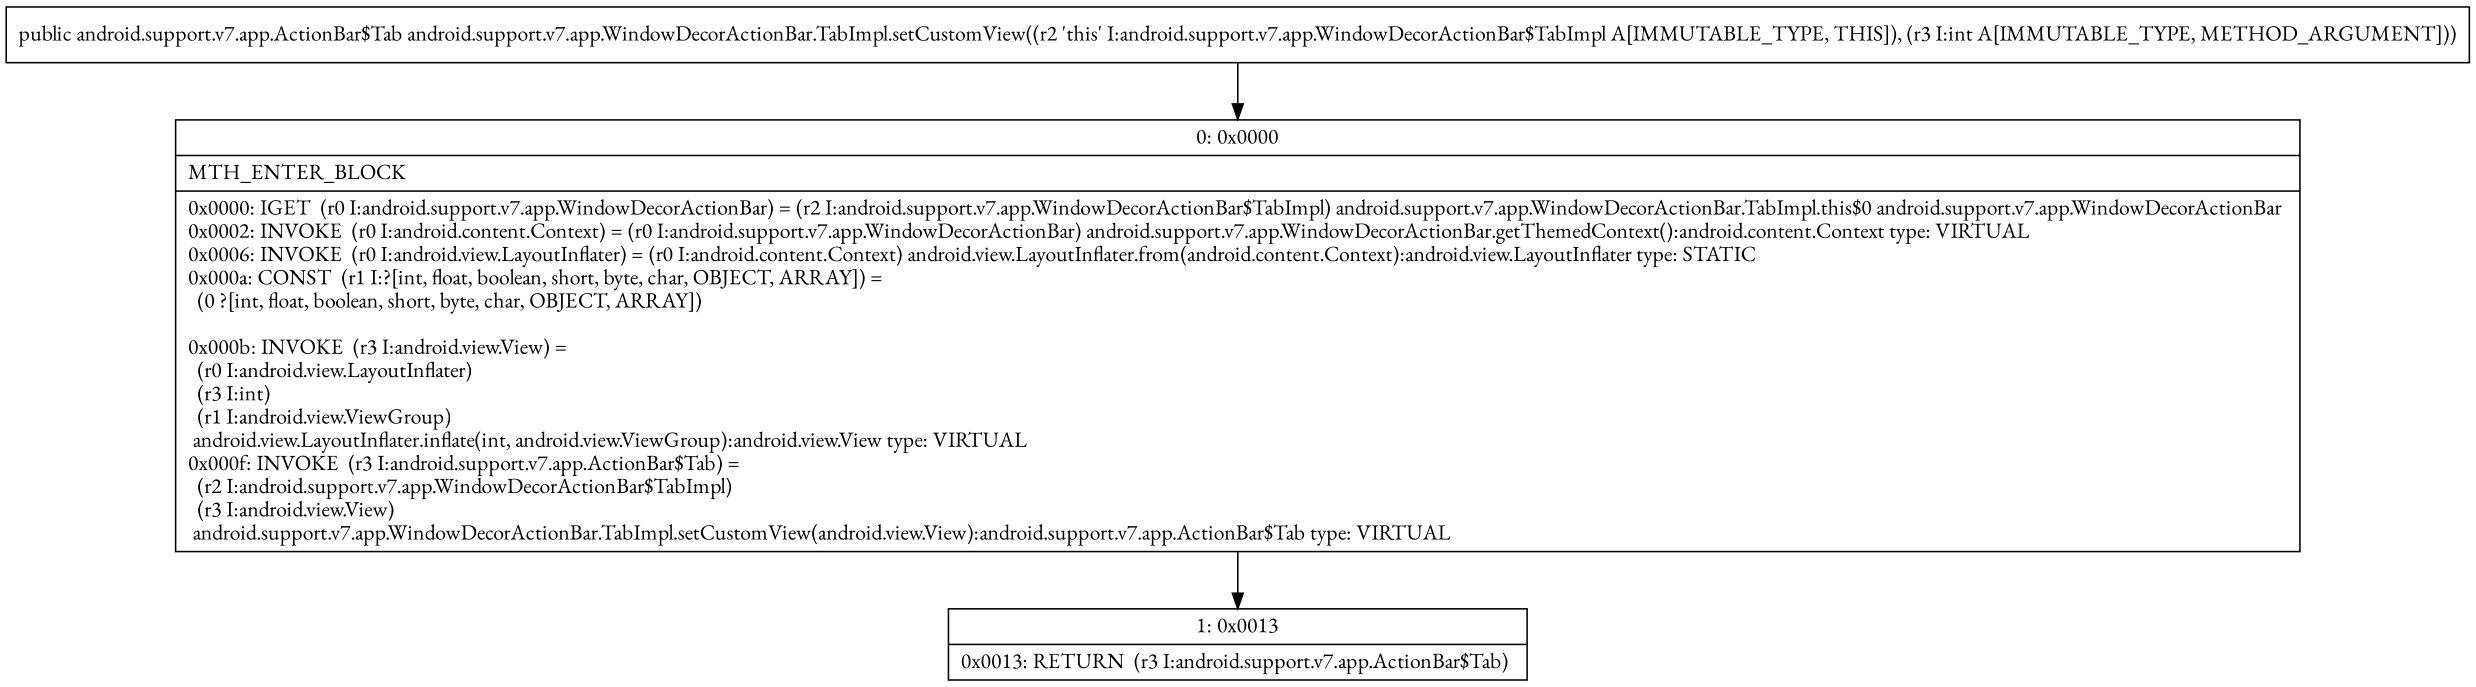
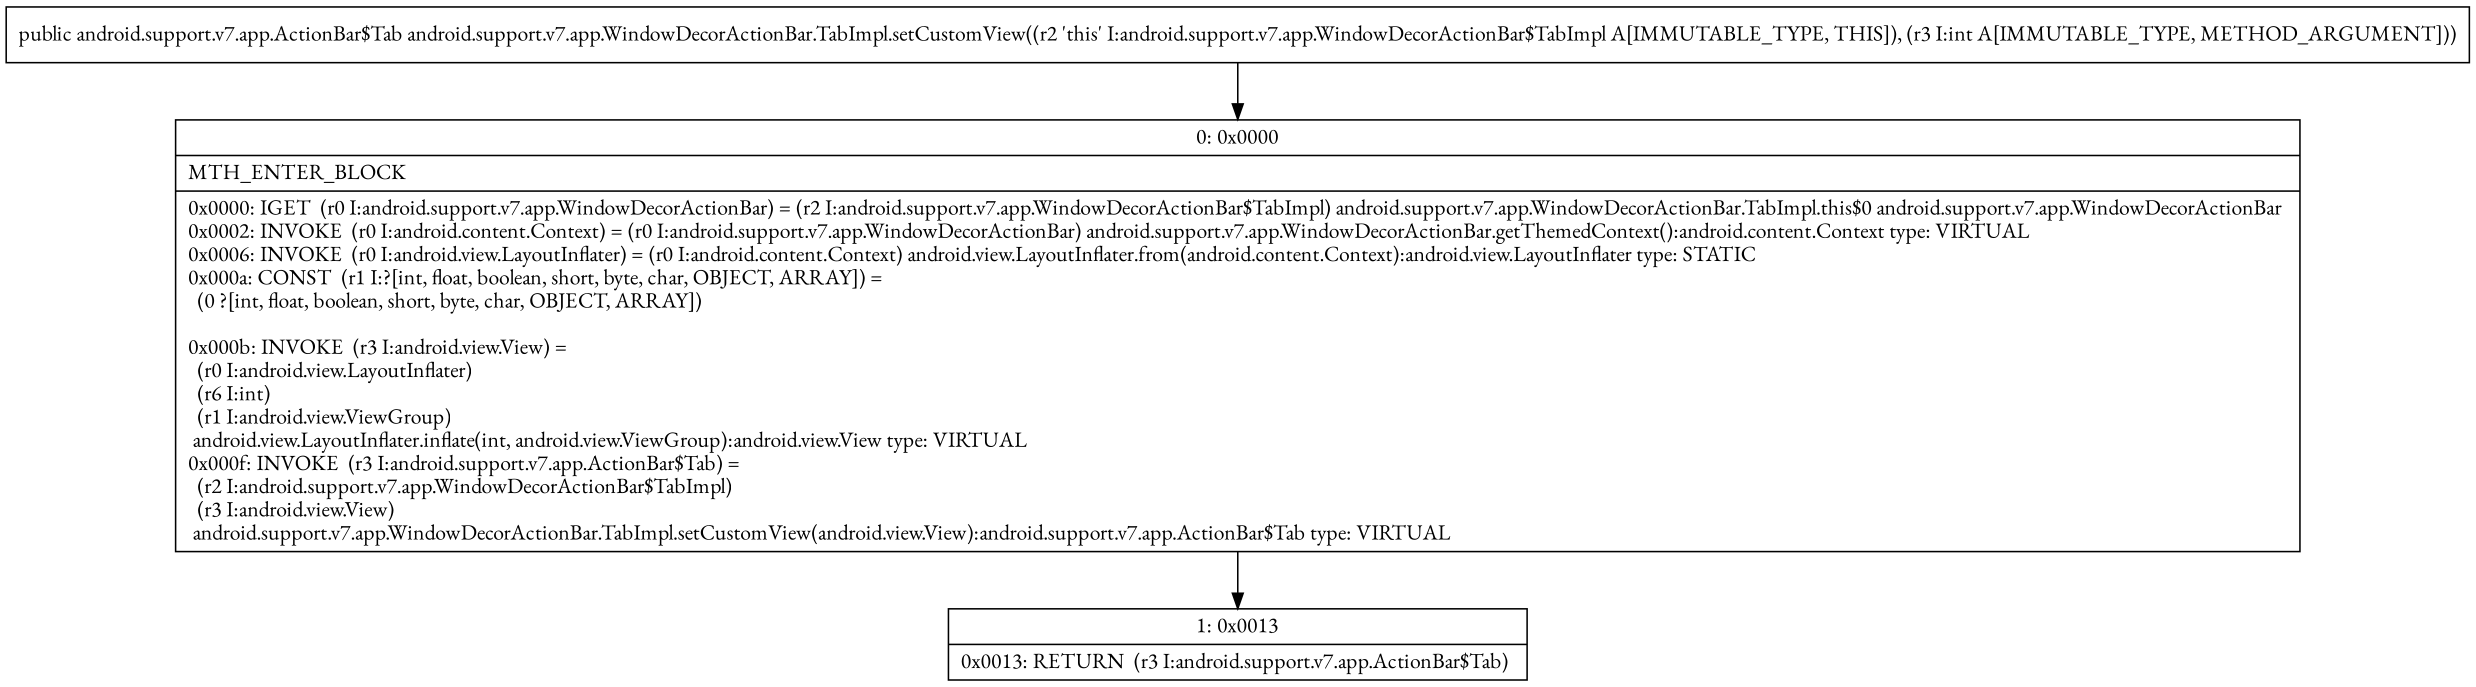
node "0: 0x0000": text "(r3 I:int)" -> "(r6 I:int)"
